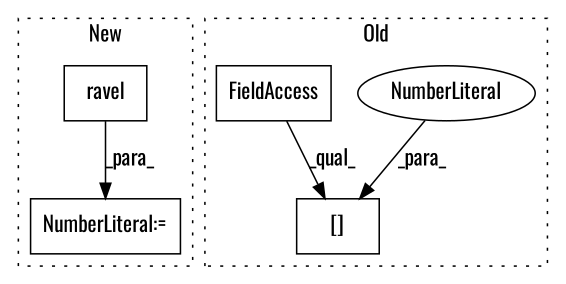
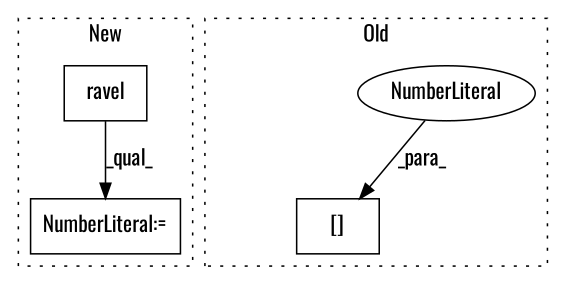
node "FieldAccess": removed
edge "ravel" -> "NumberLiteral:=": label "_para_" -> "_qual_"
